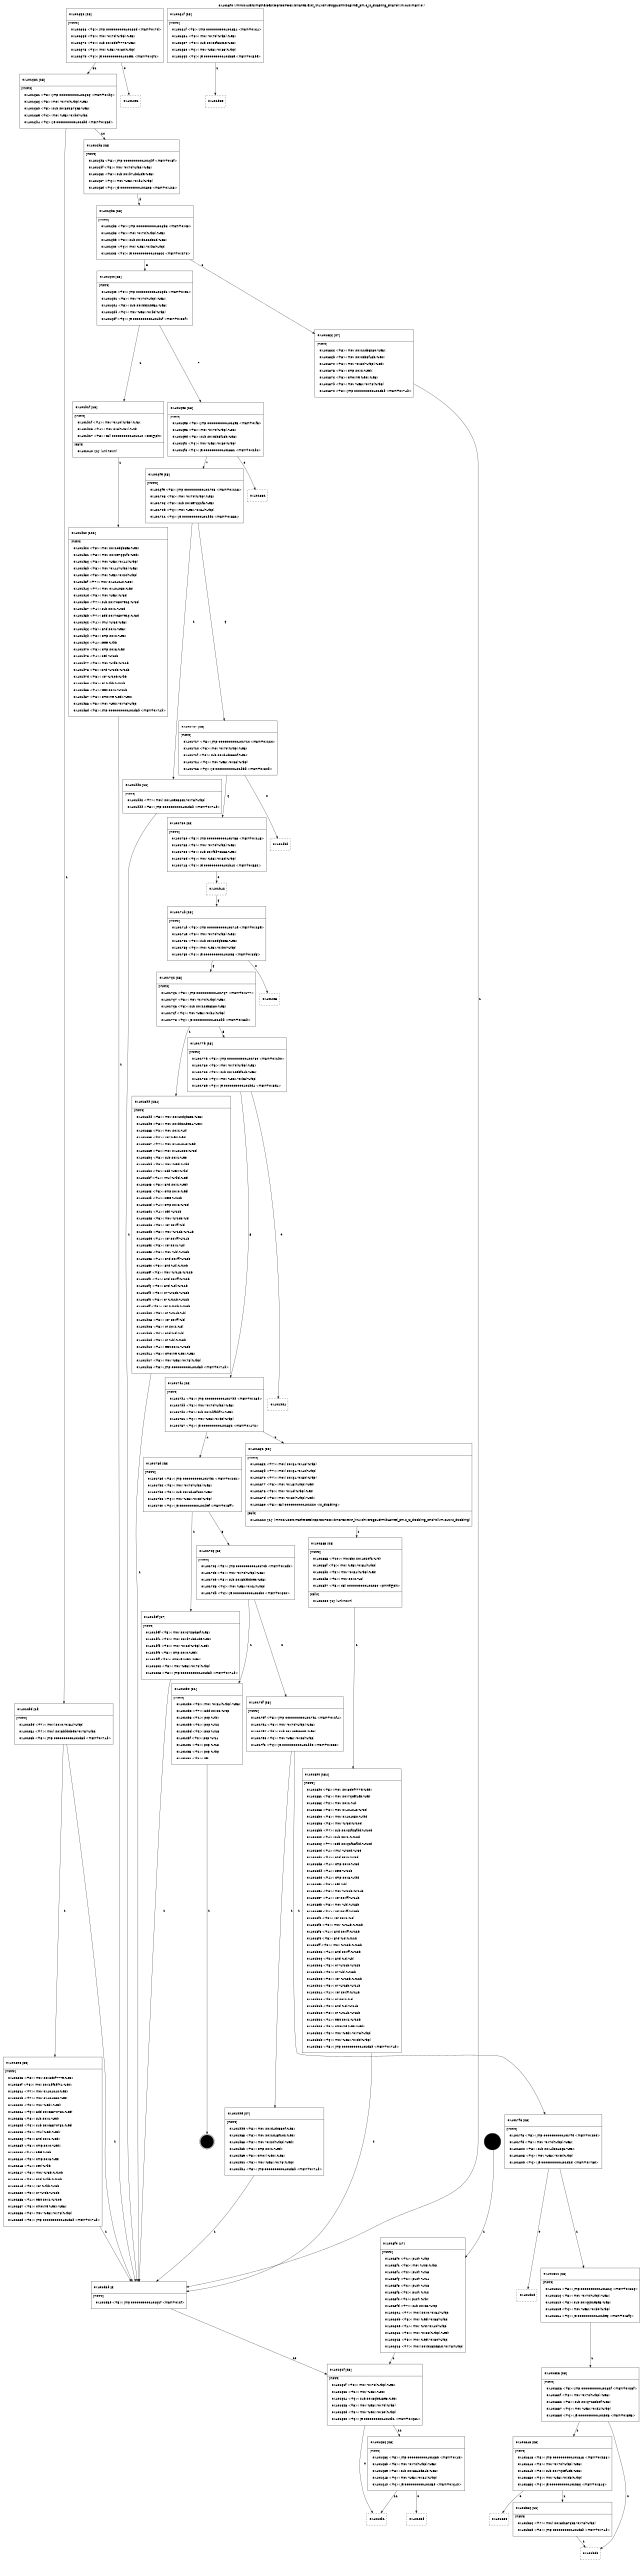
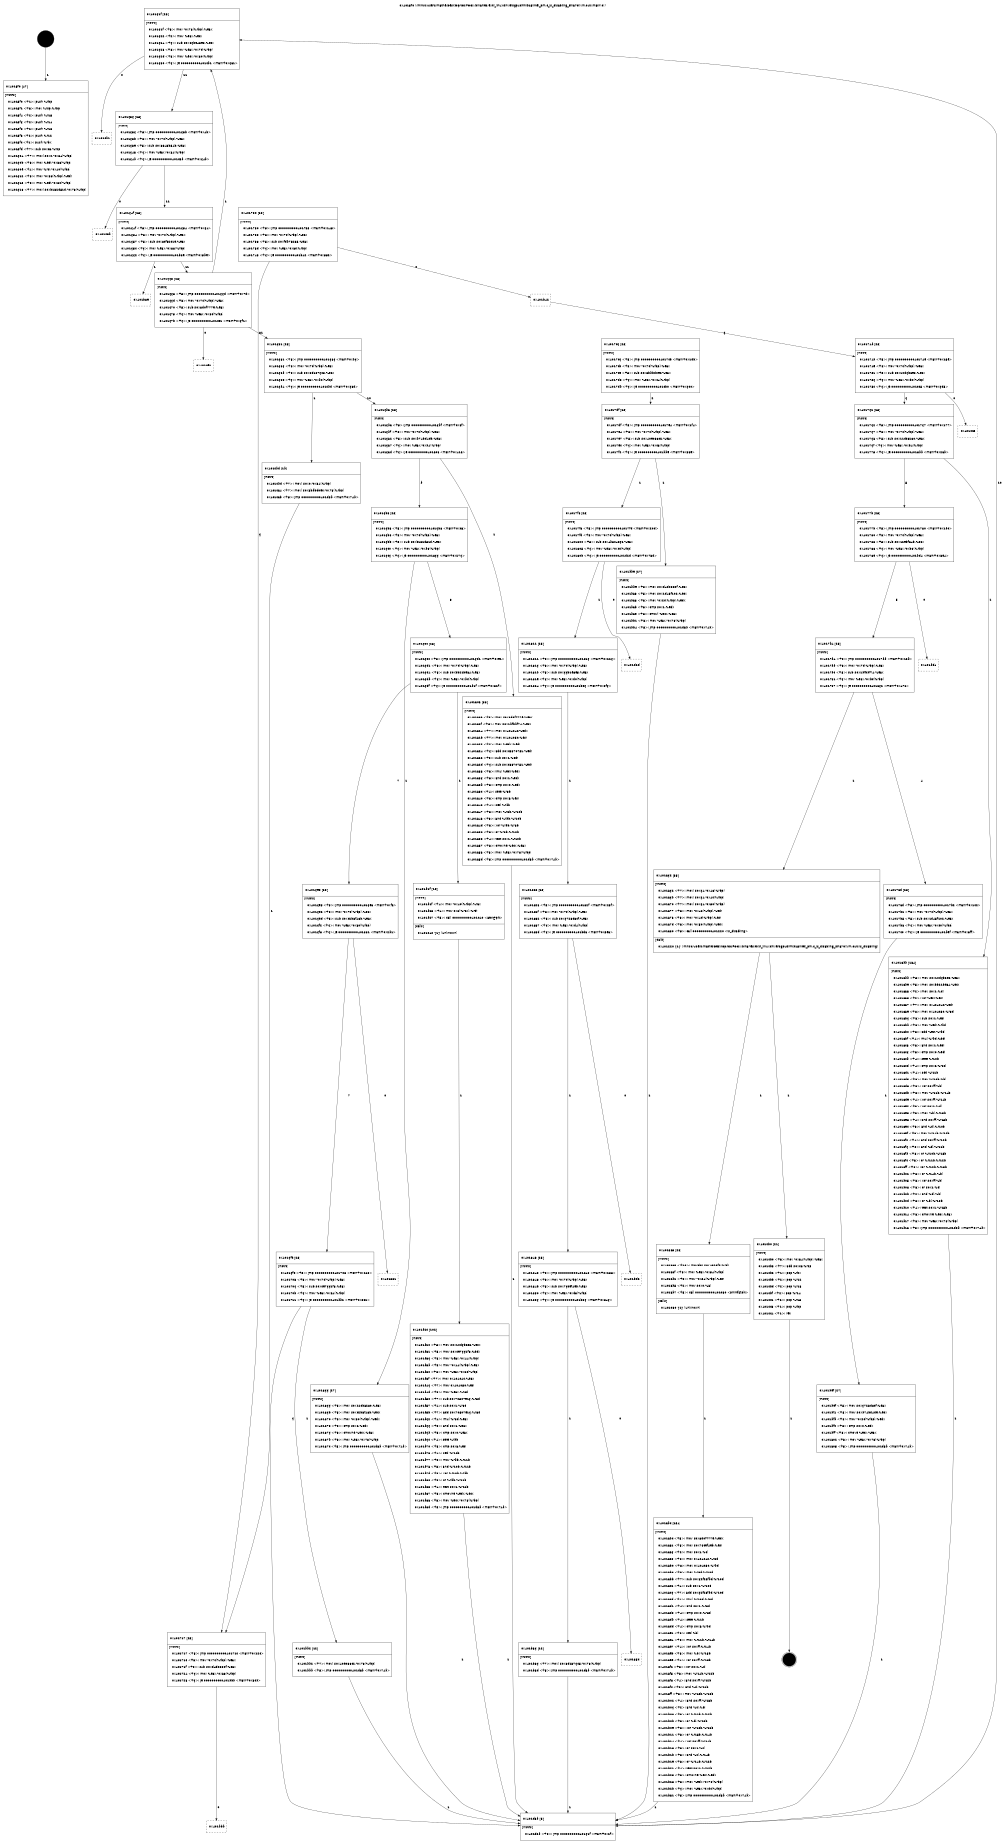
edge "0x40164f [25]" -> "0x401668 [25]": added, label "11"
edge "0x401717 [25]" -> "0x401730 [25]": reversed
edge "0x4017ad [25]" -> "0x4017c6 [25]": removed, label "3"
edge "0x4017c6 [25]" -> "0x401cb0 [21]": now "0x401a62 [35]" -> "0x401cb0 [21]"
edge "0x401c9d [19]" -> "0x401a0a [88]": now "0x40169a [25]" -> "0x401a0a [88]"
edge "0x4015f0 [47]" -> "0x40161f [23]": now "0x401668 [25]" -> "0x40161f [23]"
edge "0x401636 [25]" -> "0x401c91": now "0x401636 [25]" -> "0x40164f [25]"
edge "0x401b36 [12]" -> "0x401bda": now "0x401b36 [12]" -> "0x401d39 [5]"
